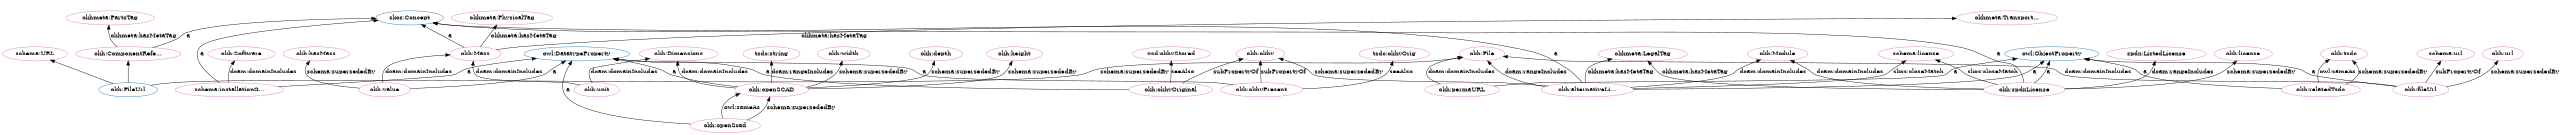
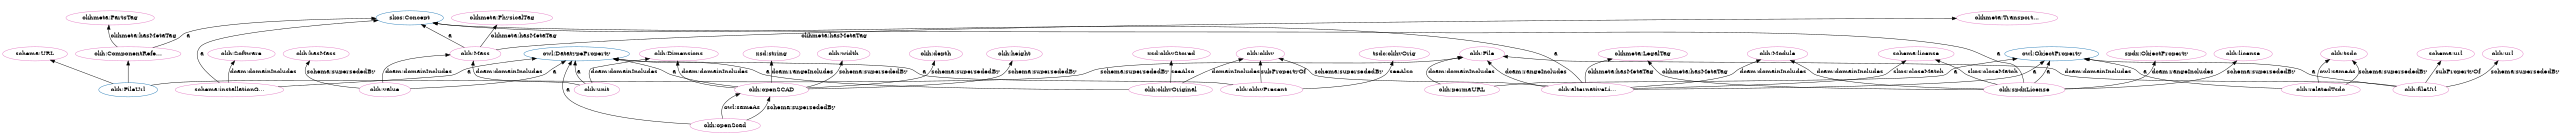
node "tsdc:string": label "tsdc:string" -> "xsd:string"
node "spdx:ListedLicense": label "spdx:ListedLicense" -> "spdx:ObjectProperty"
edge "okh:okhvOriginal" -> "okh:okhv": label "subPropertyOf" -> "domainIncludes"
edge "okh:unit" -> "owl:DatatypeProperty": added, label "a"
